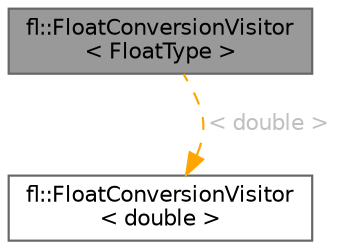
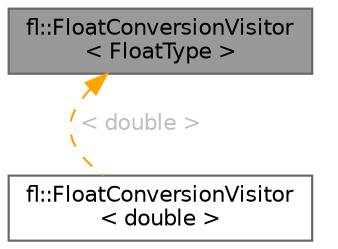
edge "fl::FloatConversionVisitor < FloatType >" -> "fl::FloatConversionVisitor < double >": reversed
